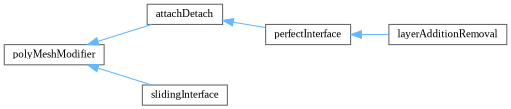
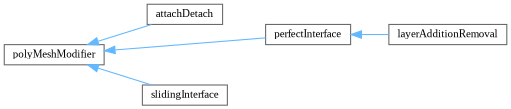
edge "perfectInterface" -> "attachDetach": now "perfectInterface" -> "polyMeshModifier"
